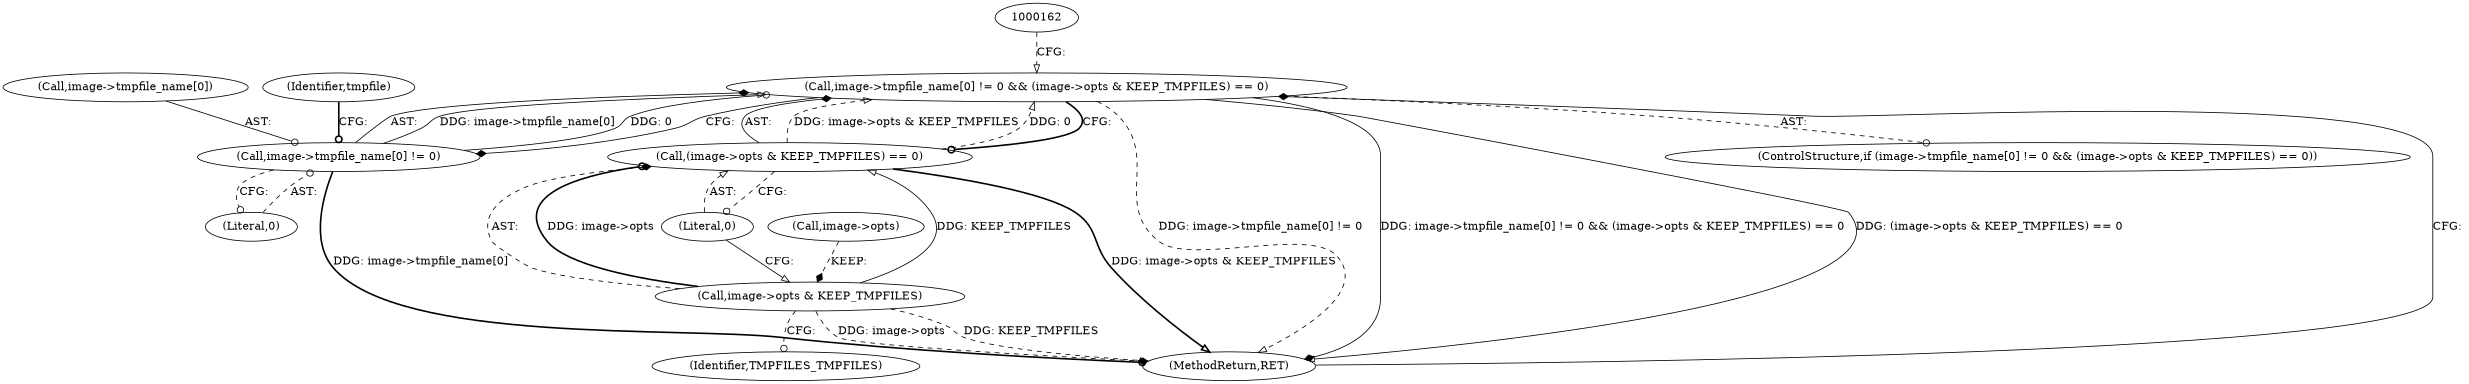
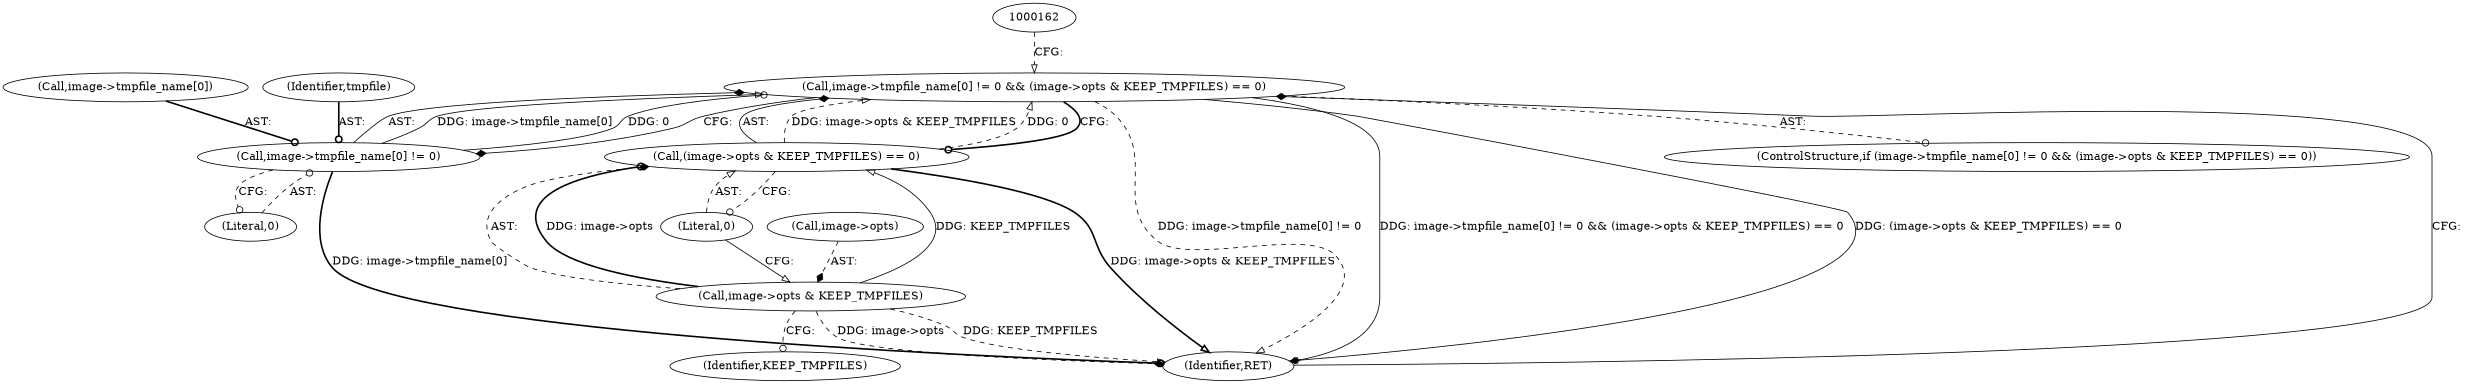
edge "(Call,image->tmpfile_name[0])" -> "(Call,image->tmpfile_name[0] != 0)": style solid -> bold
edge "(Identifier,tmpfile)" -> "(Call,image->tmpfile_name[0] != 0)": label "CFG: " -> "AST: "
edge "(Call,image->opts)" -> "(Call,image->opts & KEEP_TMPFILES)": label "KEEP: " -> "AST: "
node "(Identifier,TMPFILES_TMPFILES)": label "(Identifier,TMPFILES_TMPFILES)" -> "(Identifier,KEEP_TMPFILES)"
node "(MethodReturn,RET)": label "(MethodReturn,RET)" -> "(Identifier,RET)"
